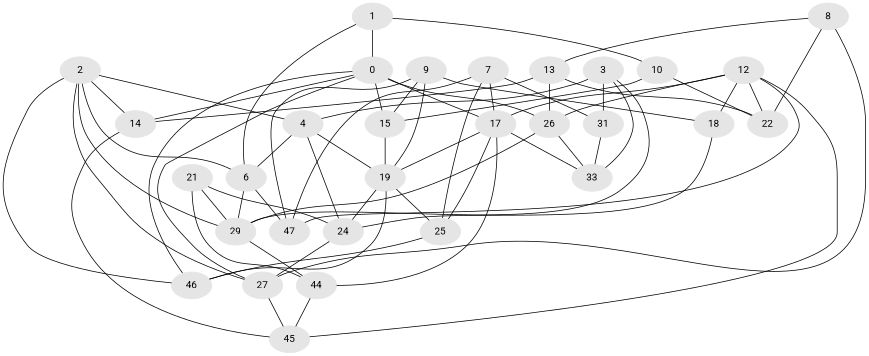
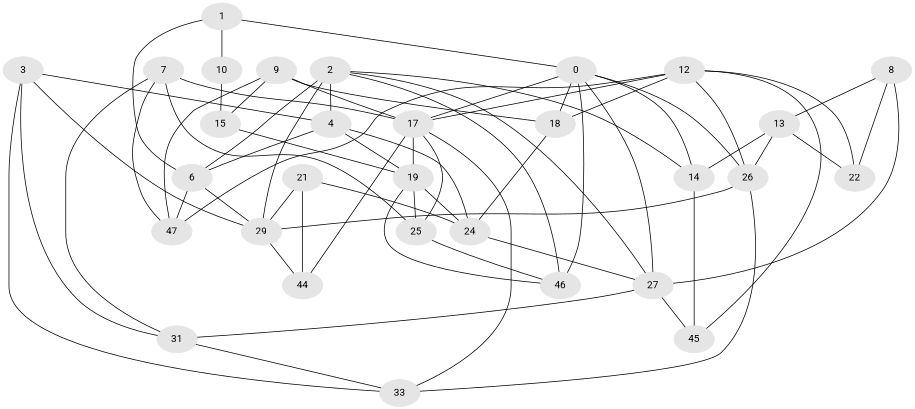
edge "0" -- "15": now "0" -- "18"
edge "10" -- "22": removed
edge "9" -- "19": now "9" -- "17"
edge "44" -- "45": removed
edge "27" -- "31": added
